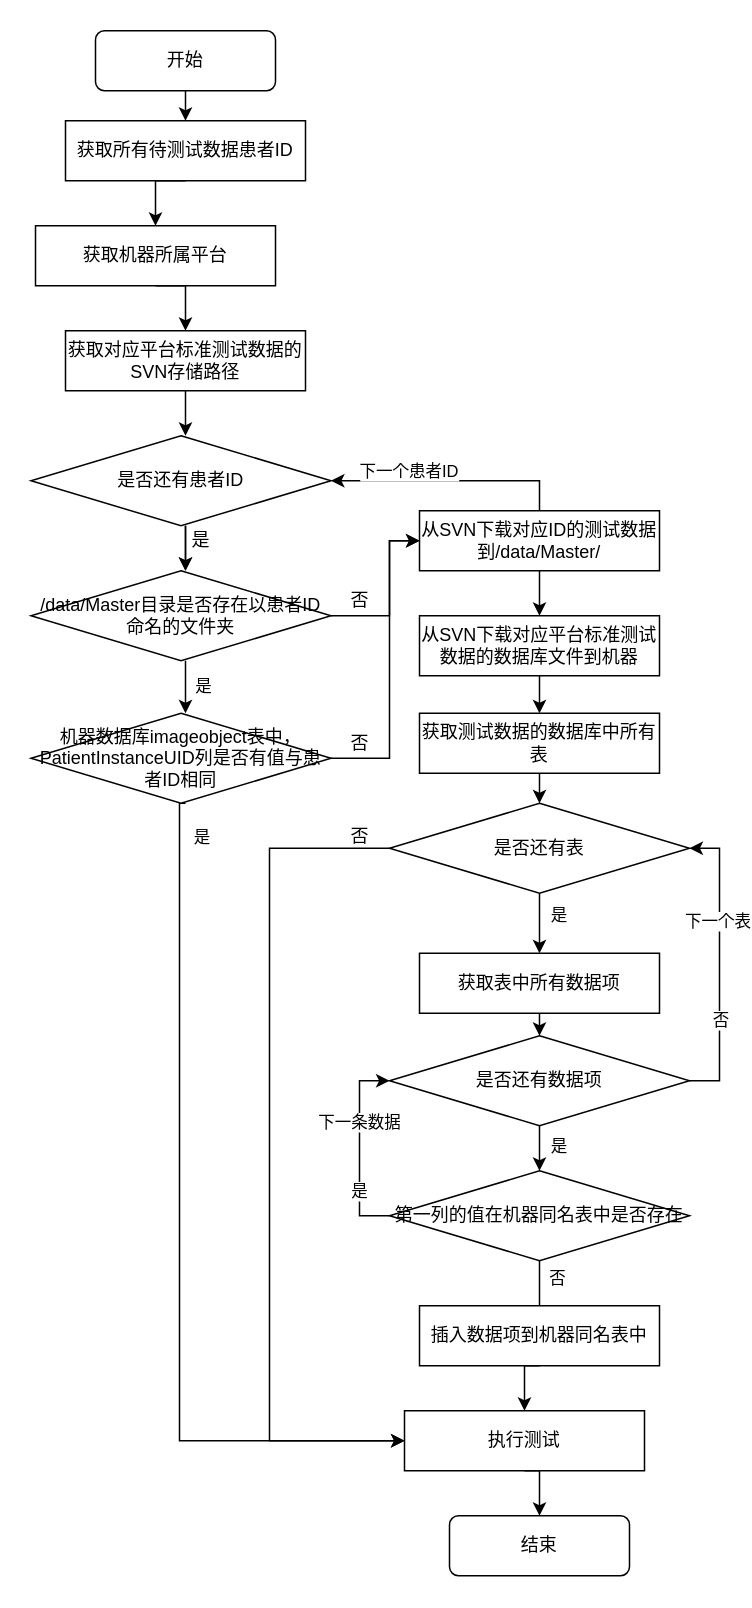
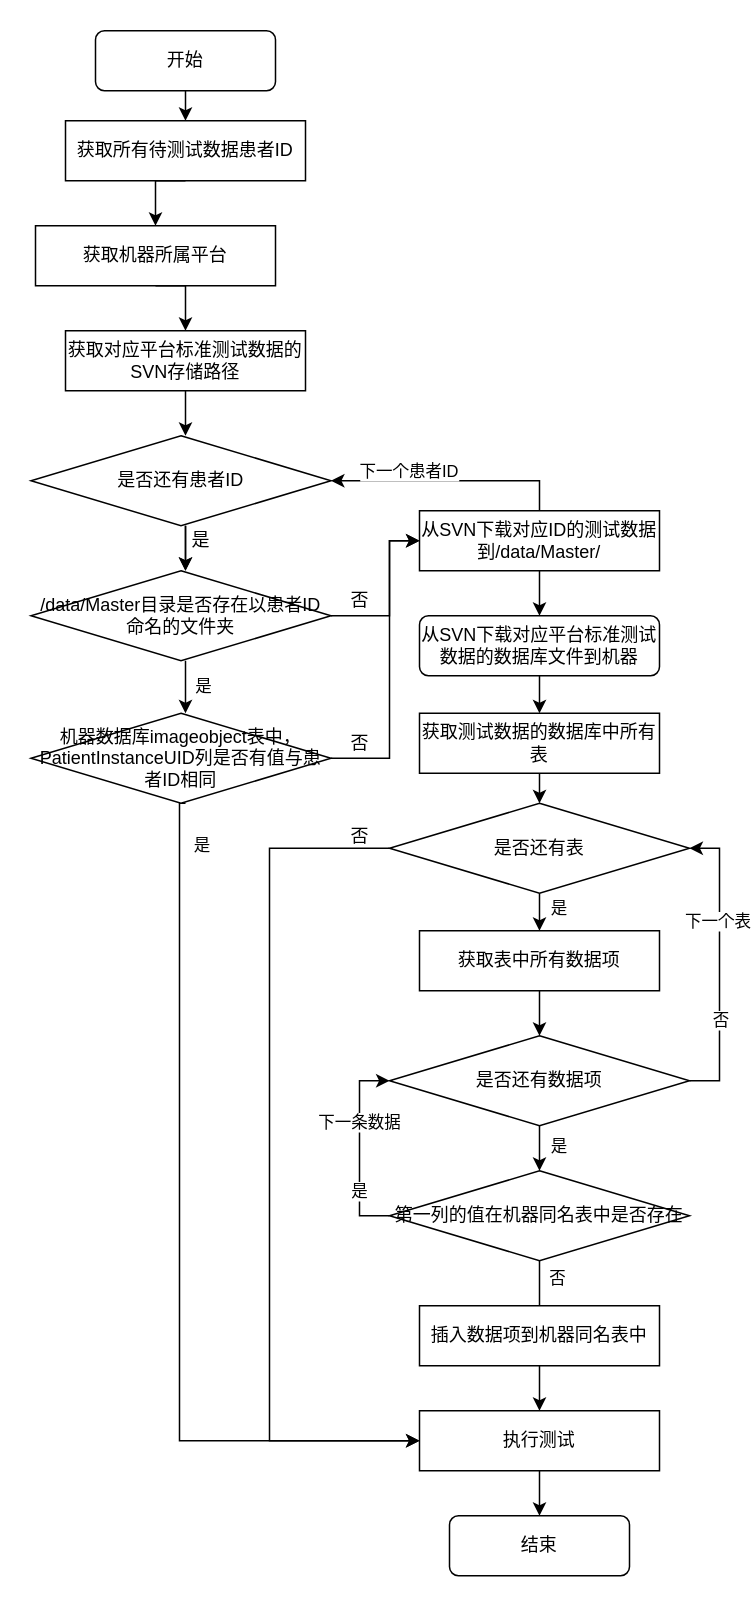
node "从SVN下载对应平台标准测试数据的数据库文件到机器": shape rectangle -> rounded rectangle
node "获取表中所有数据项": moved (539, 983) -> (539, 961)
node "执行测试": moved (524, 1441) -> (539, 1441)
